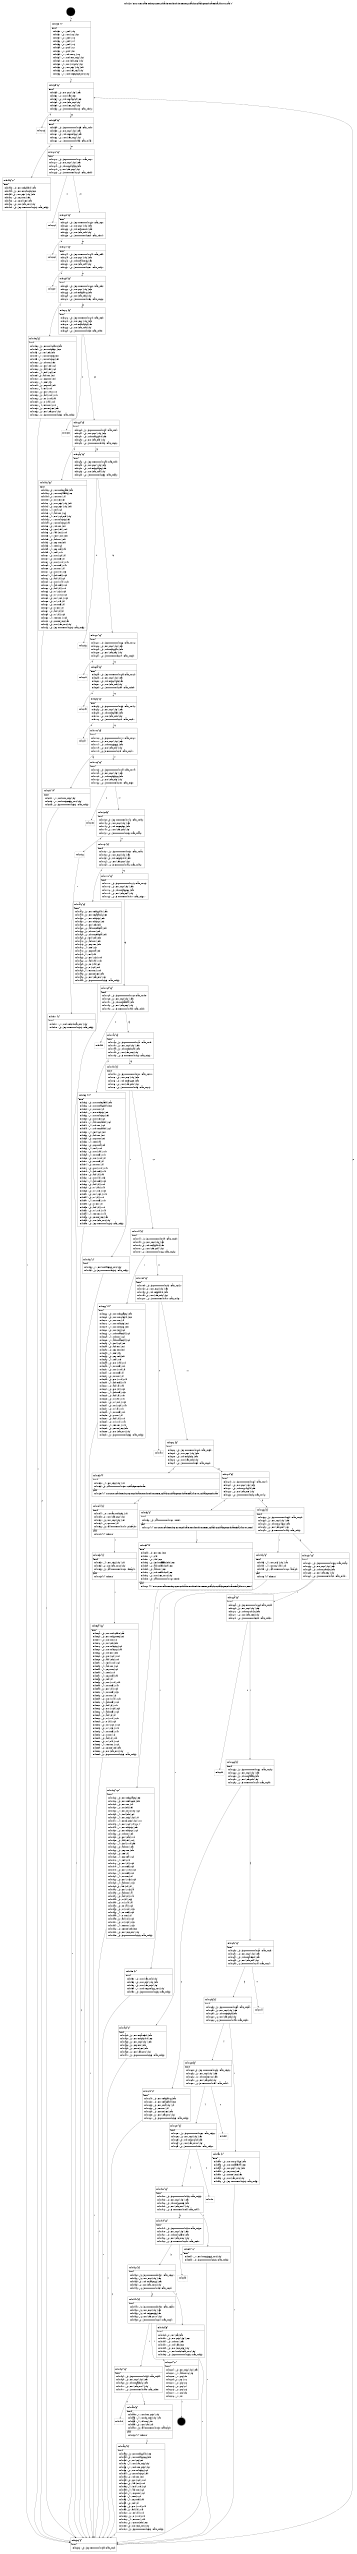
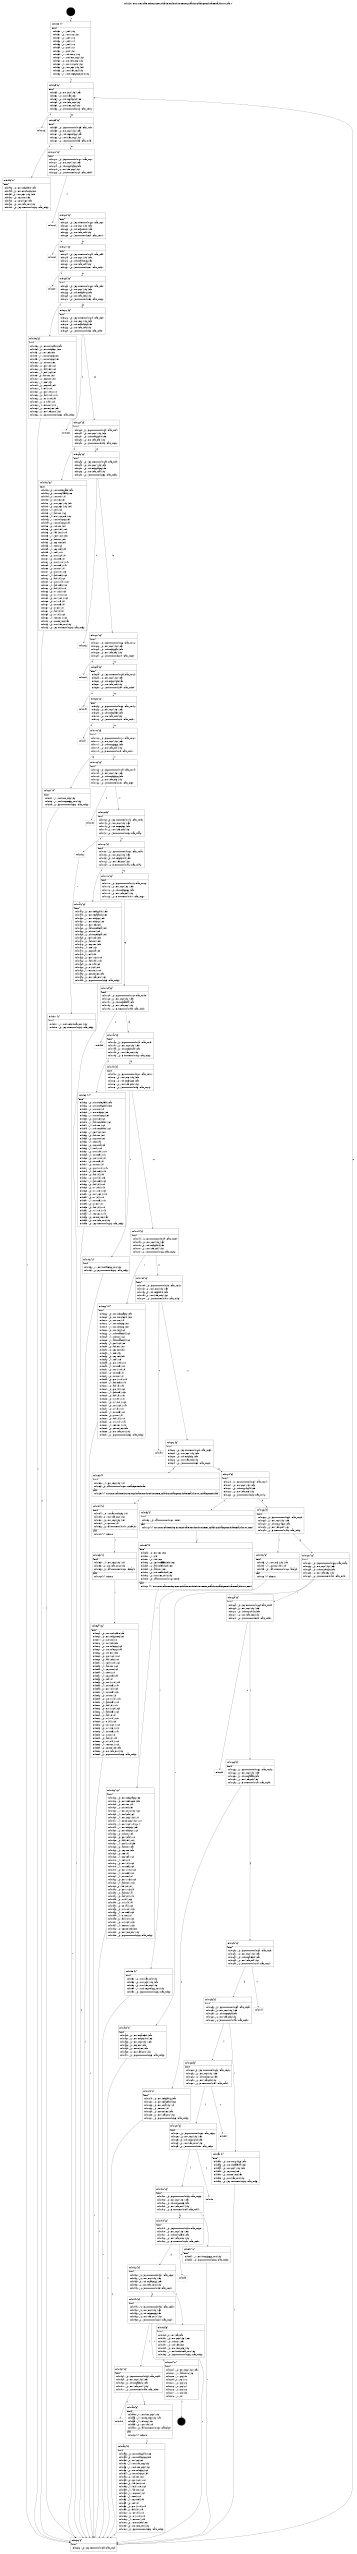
edge "0x401612 [25]" -> "0x40162b [25]": removed, label "21"
